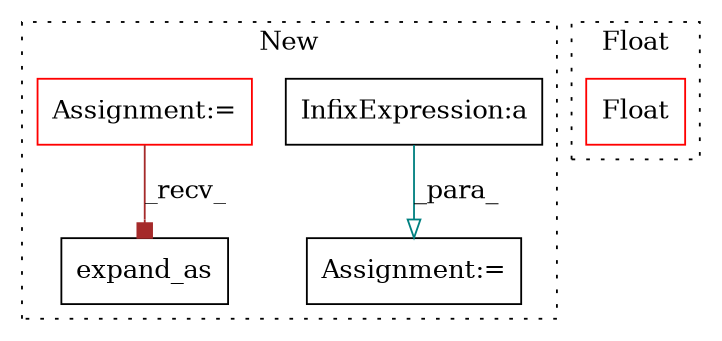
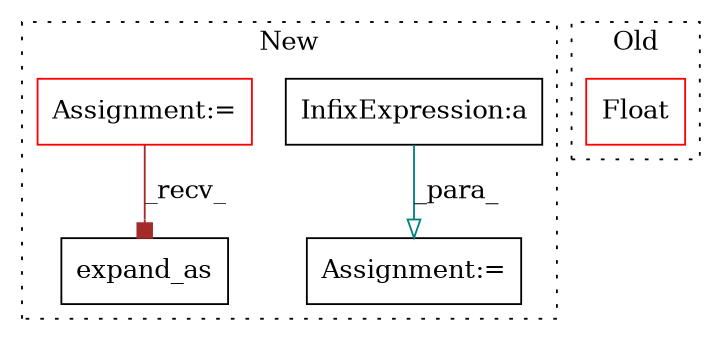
cluster "Float": label "Float" -> "Old"
